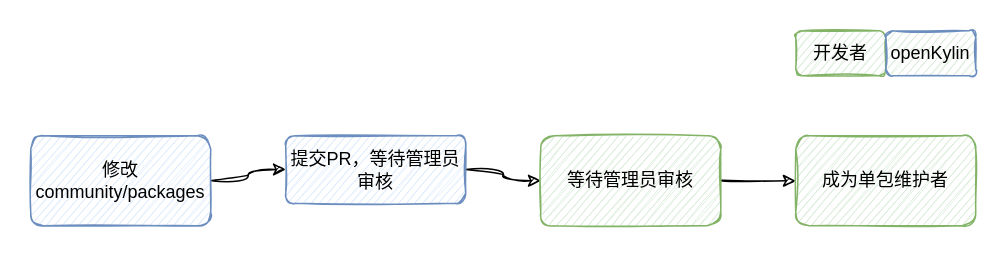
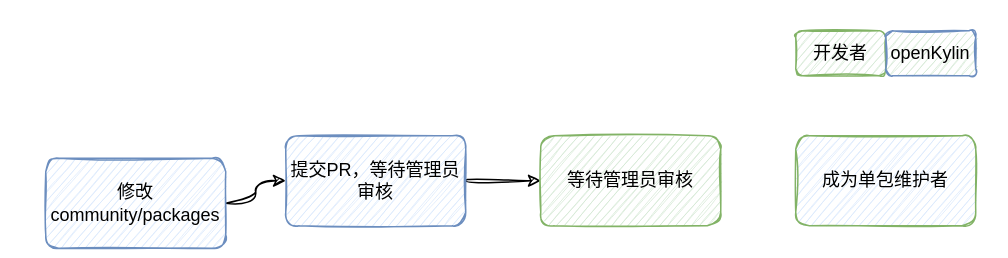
node "提交PR，等待管理员审核": size 180x68 -> 180x90
node "修改community/packages": moved (121, 181) -> (136, 203)
edge "等待管理员审核" -> "成为单包维护者": removed
node "成为单包维护者": fillcolor #d5e8d4 -> #dae8fc
